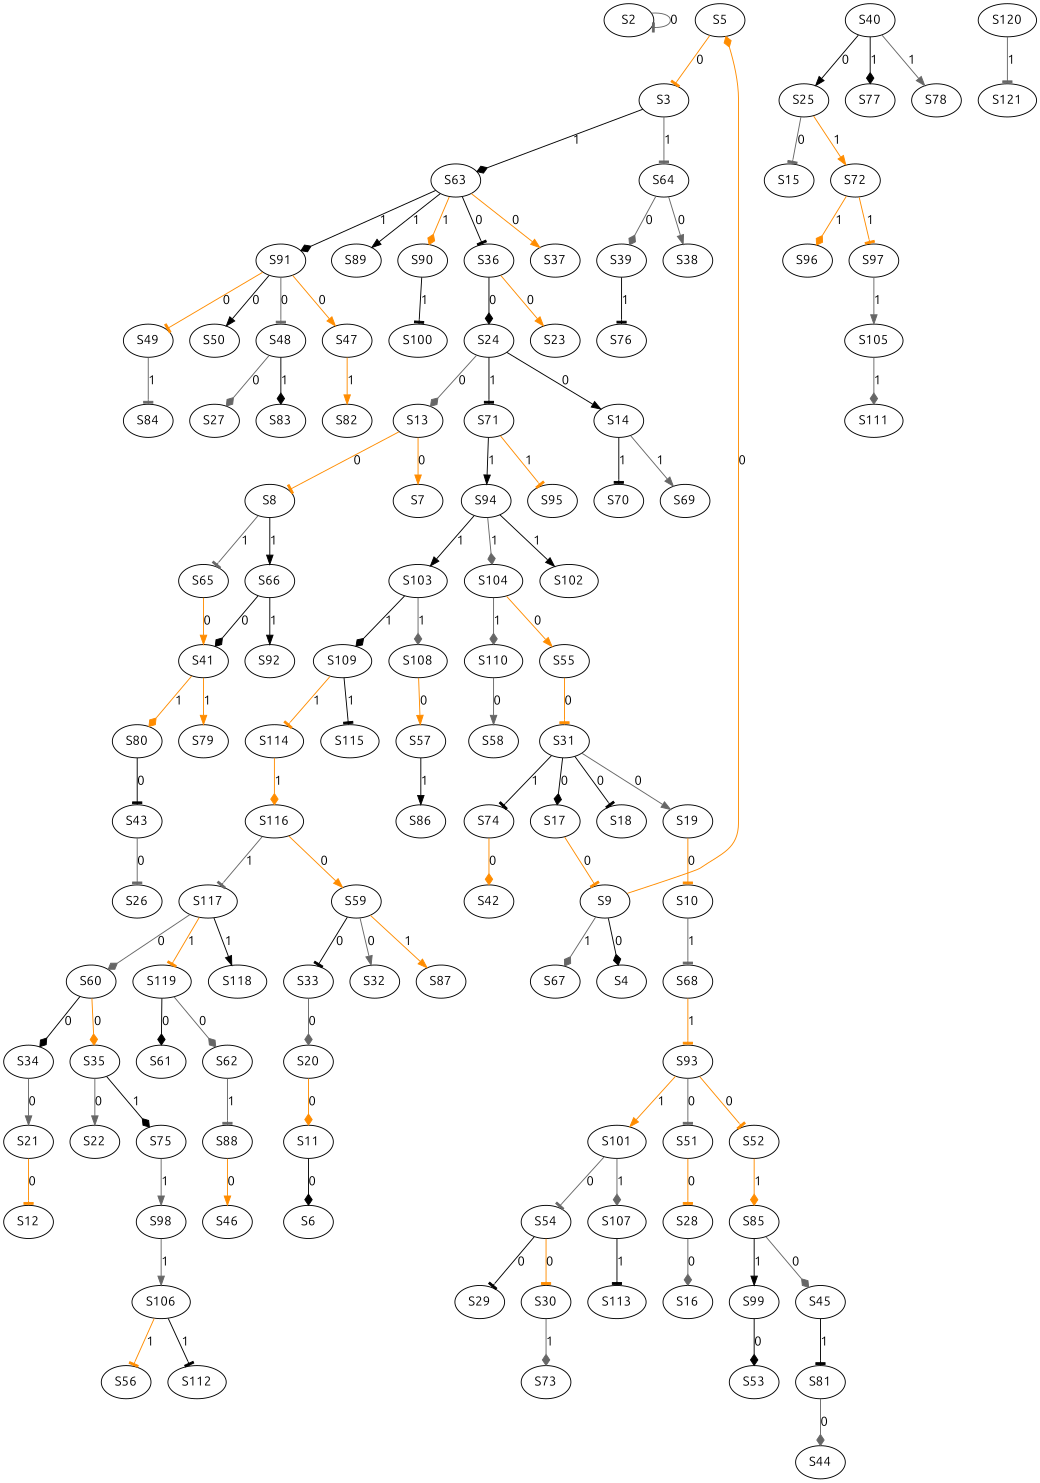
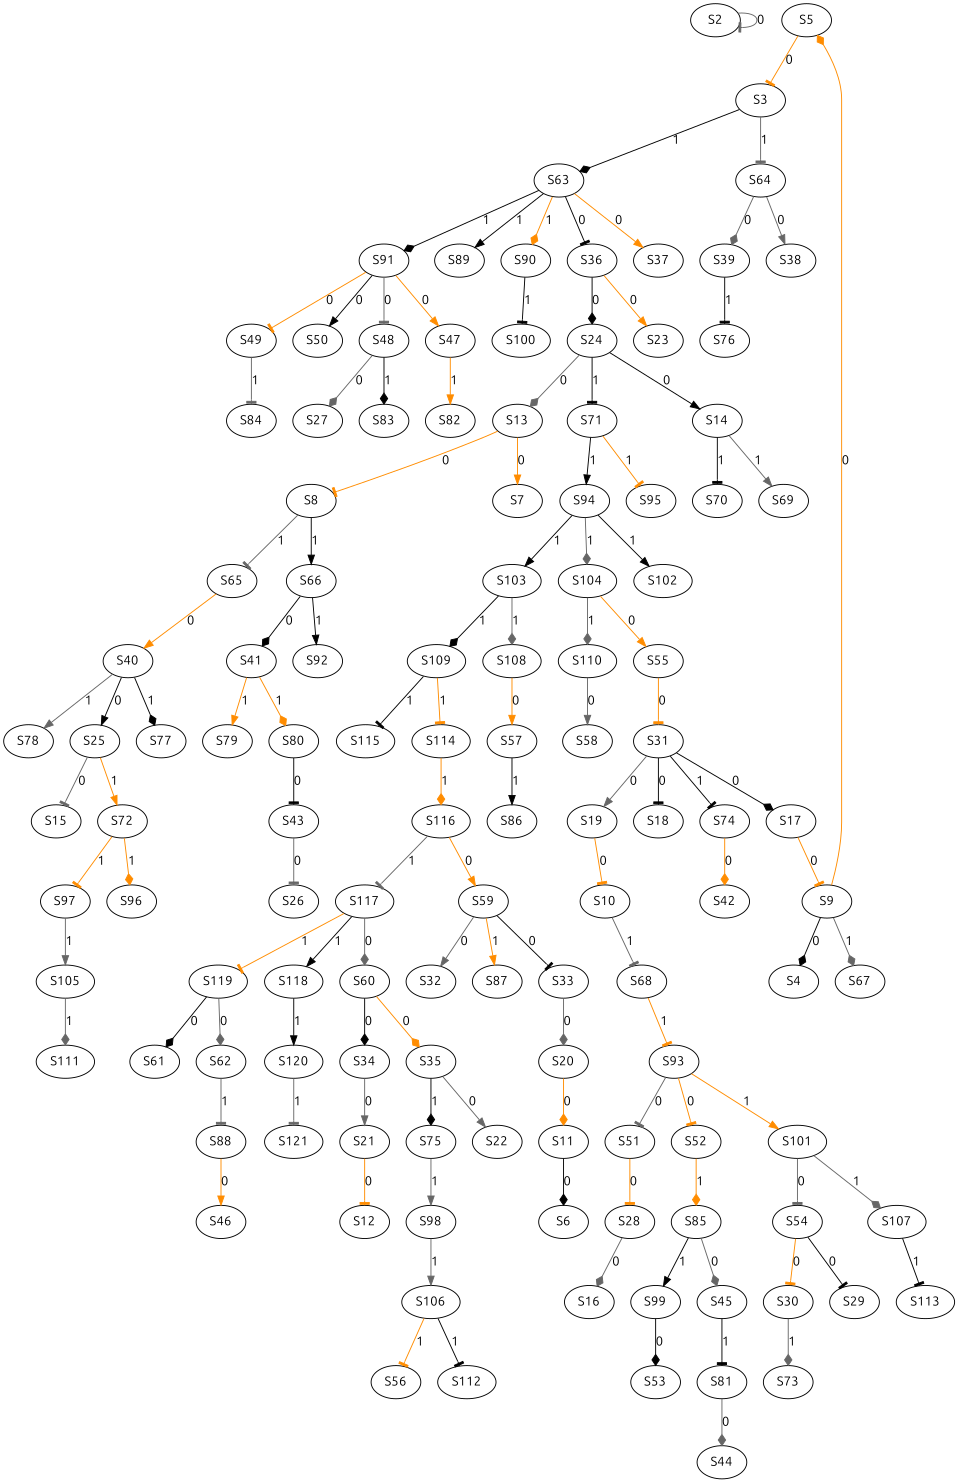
edge "S65" -> "S41": now "S65" -> "S40"
edge "S118" -> "S120": added, label "1"
